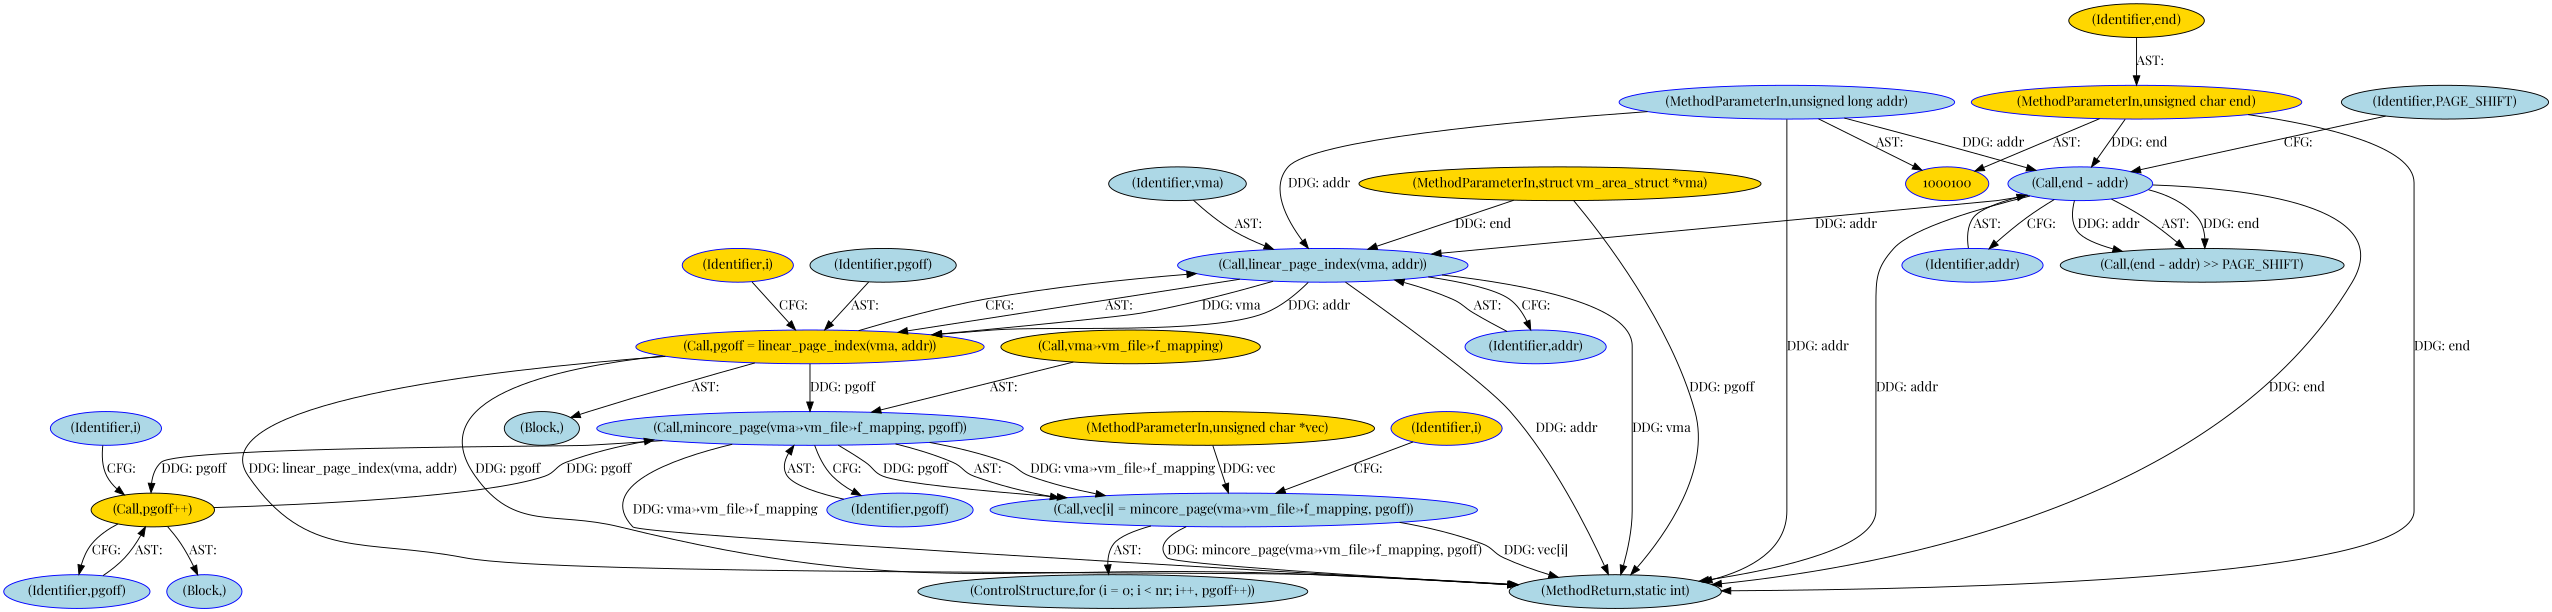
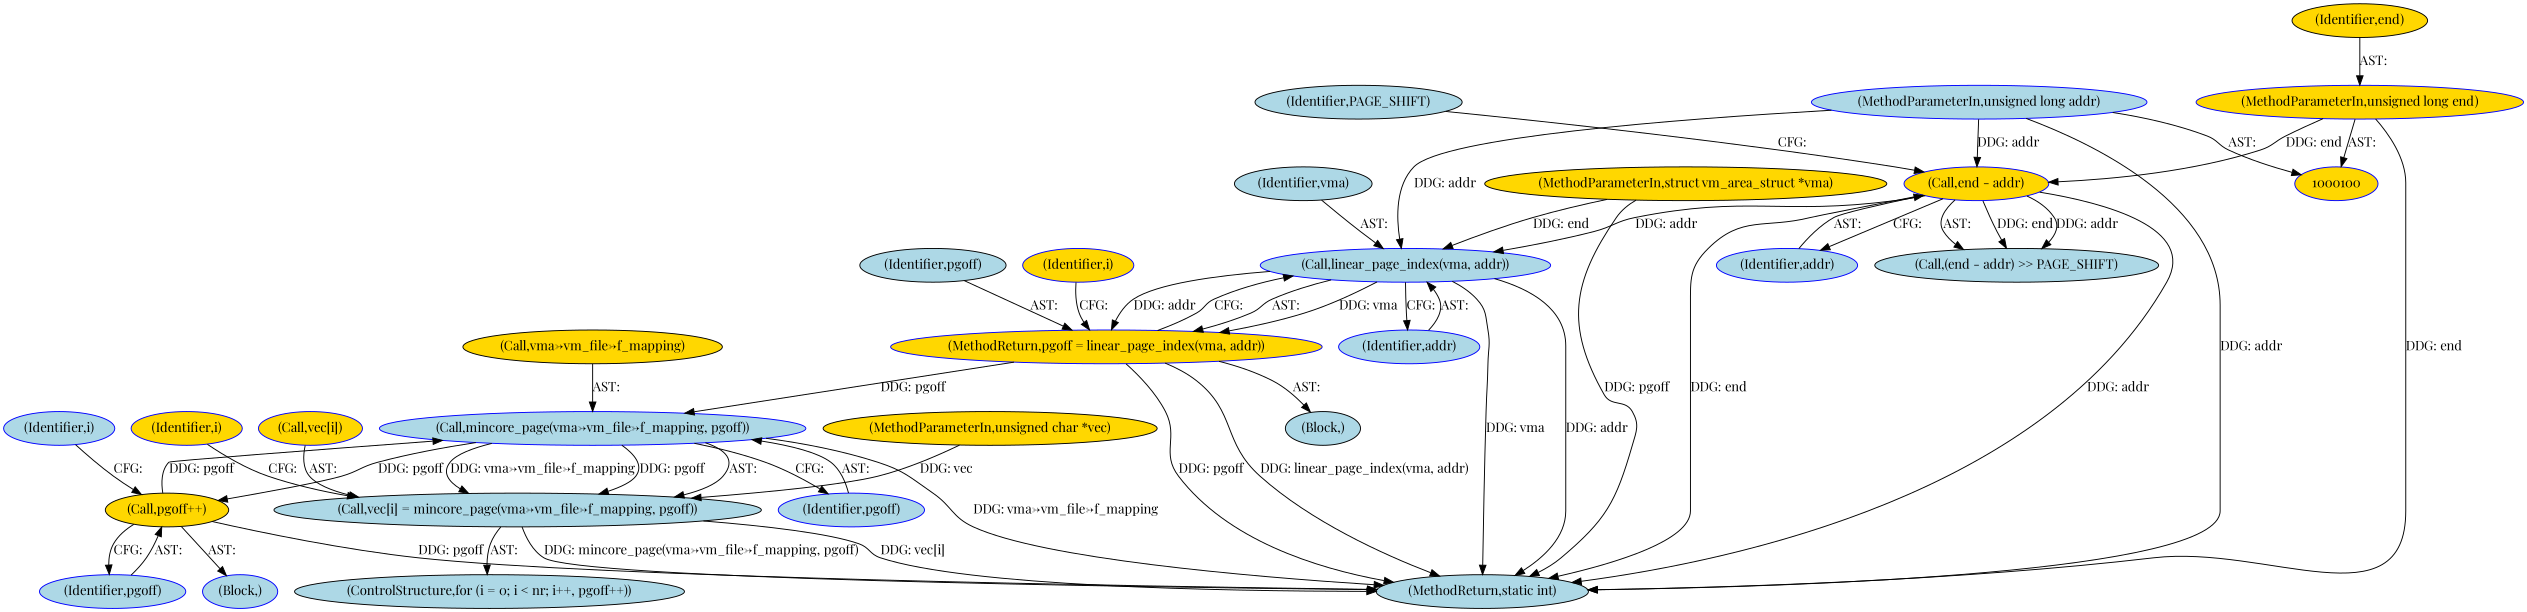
node "(MethodParameterIn,unsigned char end)": label "(MethodParameterIn,unsigned char end)" -> "(MethodParameterIn,unsigned long end)"
node "(Call,end - addr)": fillcolor lightblue -> gold
node "(Call,pgoff = linear_page_index(vma, addr))": label "(Call,pgoff = linear_page_index(vma, addr))" -> "(MethodReturn,pgoff = linear_page_index(vma, addr))"
node "(Call,vec[i])": added
node "(Call,vec[i] = mincore_page(vma->vm_file->f_mapping, pgoff))": color blue -> black
edge "(Call,pgoff++)" -> "(MethodReturn,static int)": added, label "DDG: pgoff"
